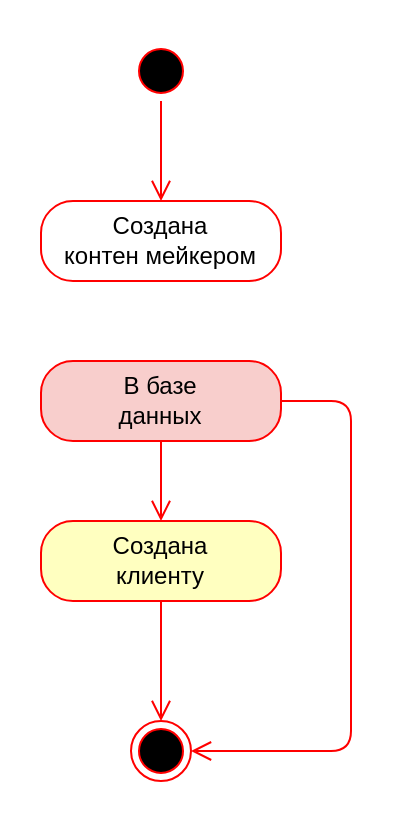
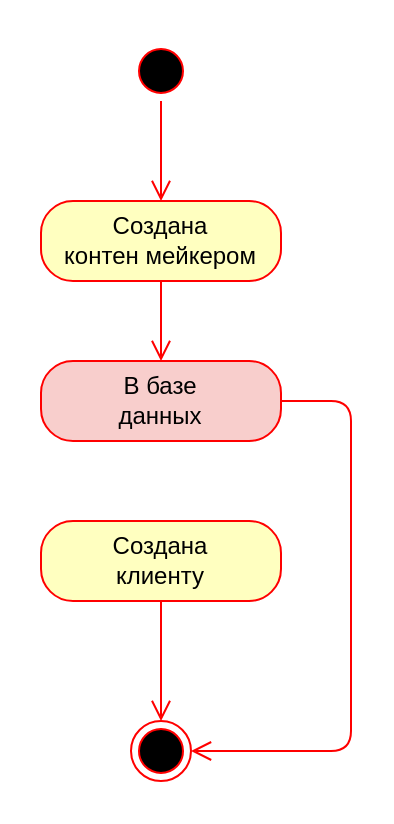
node "Создана контен мейкером": fillcolor #ffffff -> #ffffc0
edge "Создана контен мейкером" -> "В базе данных": added
edge "В базе данных" -> "Создана клиенту": removed
